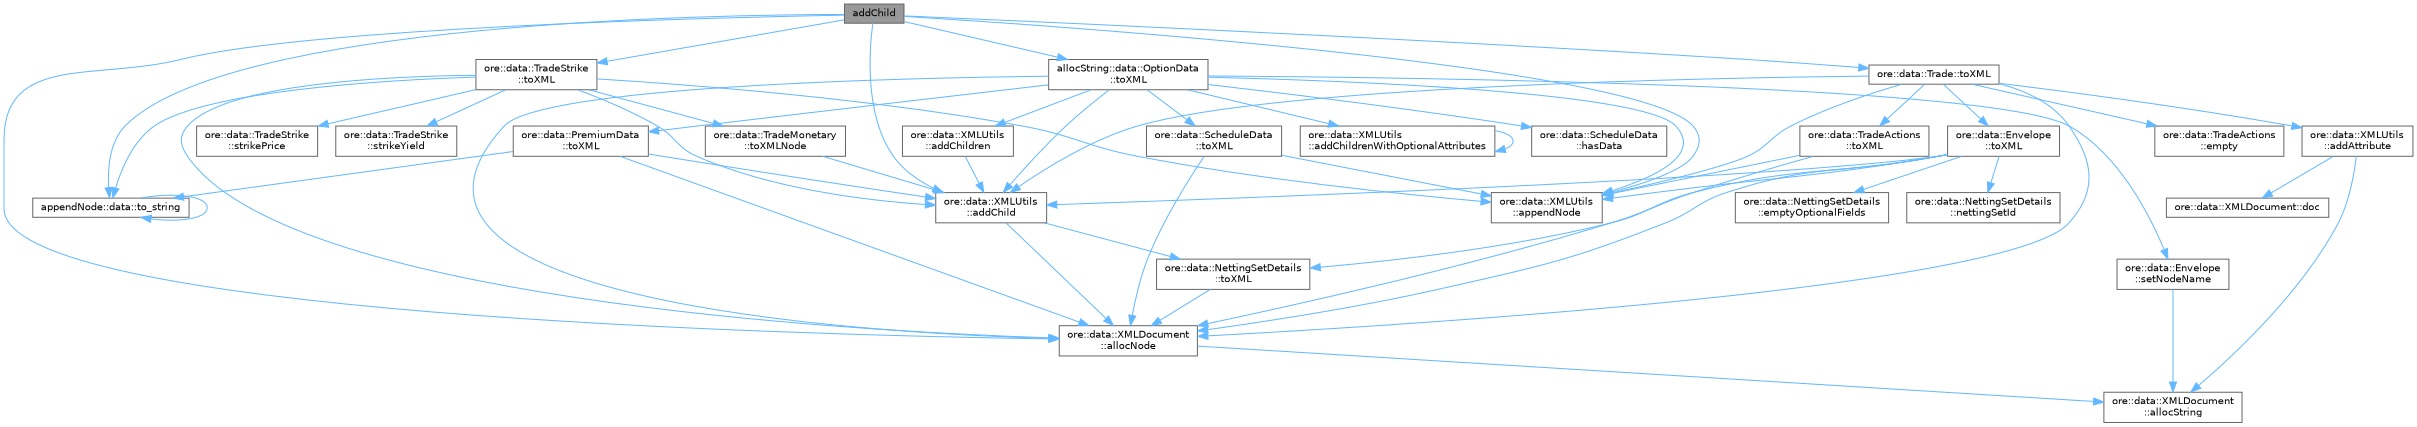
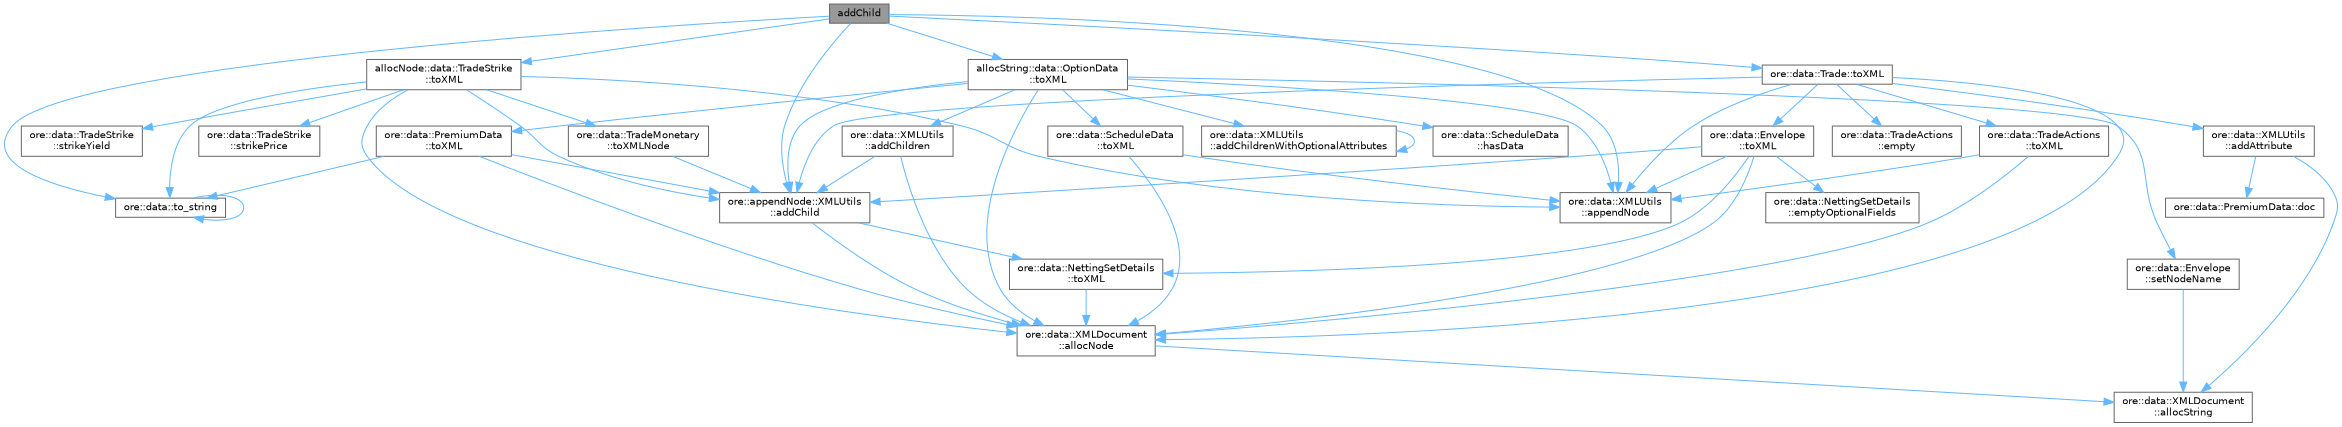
node "ore::data::TradeStrike ::toXML": label "ore::data::TradeStrike ::toXML" -> "allocNode::data::TradeStrike ::toXML"
node "appendNode::data::to_string": label "appendNode::data::to_string" -> "ore::data::to_string"
node "ore::data::XMLUtils ::addChild": label "ore::data::XMLUtils ::addChild" -> "ore::appendNode::XMLUtils ::addChild"
node "ore::data::NettingSetDetails ::nettingSetId": removed
node "ore::data::XMLDocument::doc": label "ore::data::XMLDocument::doc" -> "ore::data::PremiumData::doc"
edge "addChild" -> "ore::data::XMLDocument ::allocNode": now "ore::data::XMLUtils ::addChildren" -> "ore::data::XMLDocument ::allocNode"
